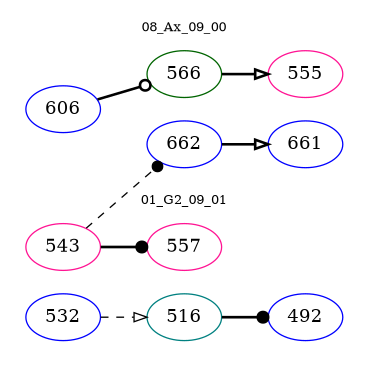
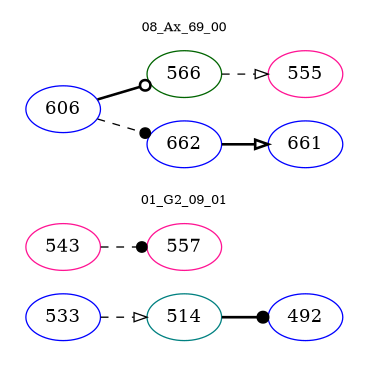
cluster "08_Ax_09_00": label "08_Ax_09_00" -> "08_Ax_69_00"
edge "566" -> "555": style bold -> dashed
edge "543" -> "662": now "606" -> "662"
edge "543" -> "557": style bold -> dashed
node "532": label "532" -> "533"
node "516": label "516" -> "514"
